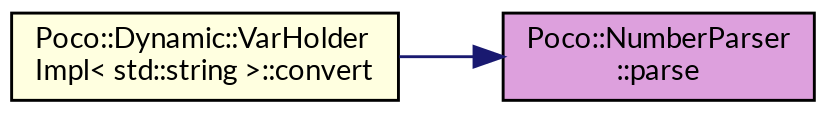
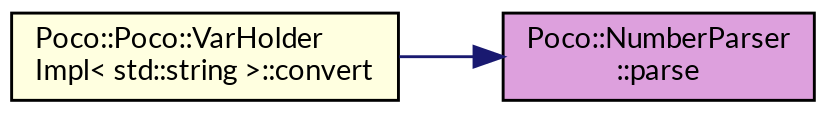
node "Poco::Dynamic::VarHolder Impl< std::string >::convert": label "Poco::Dynamic::VarHolder Impl< std::string >::convert" -> "Poco::Poco::VarHolder Impl< std::string >::convert"
